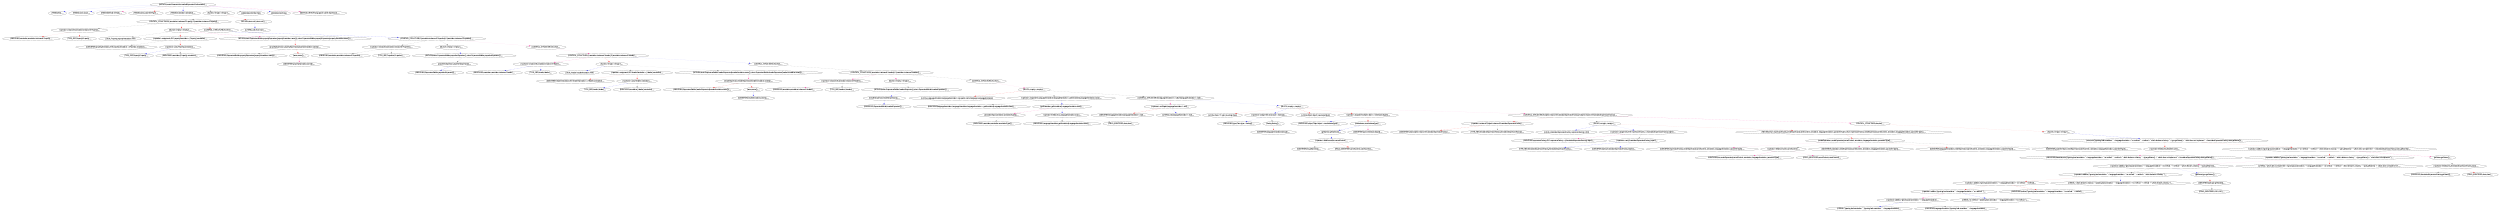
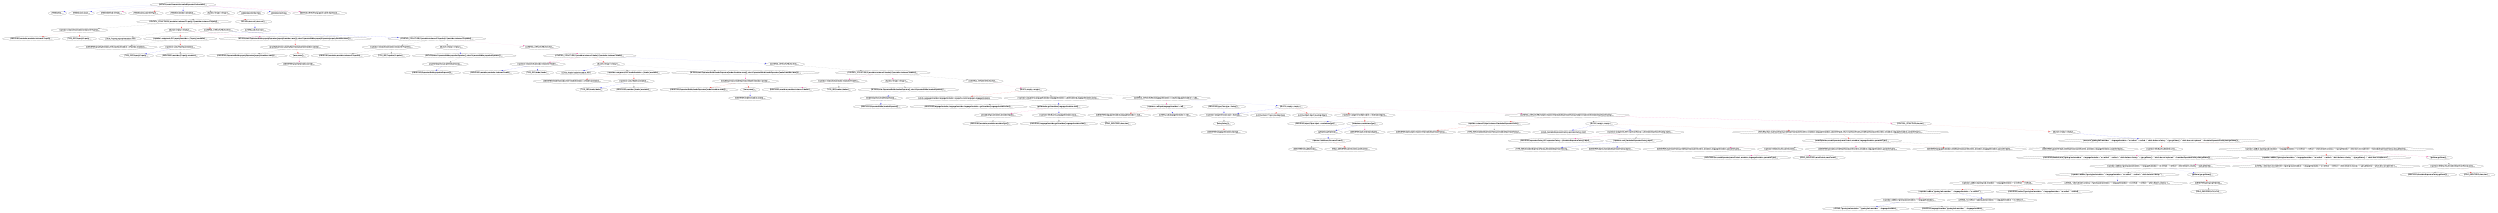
edge "(<operator>.assignment,Class type = factory())" -> "(IDENTIFIER,type,Class type = factory())": reversed
